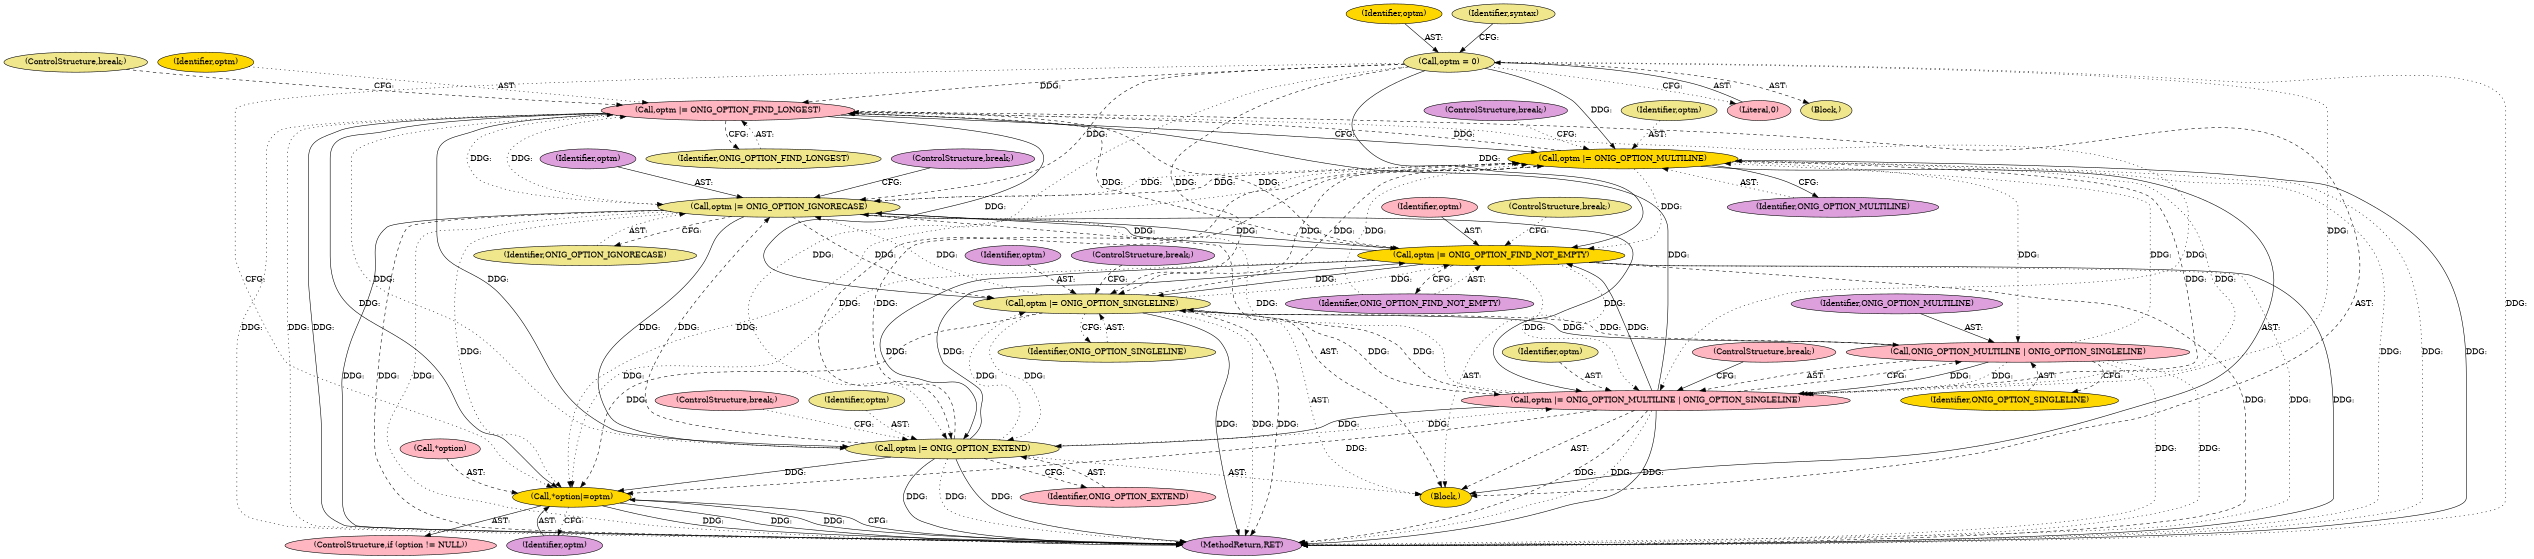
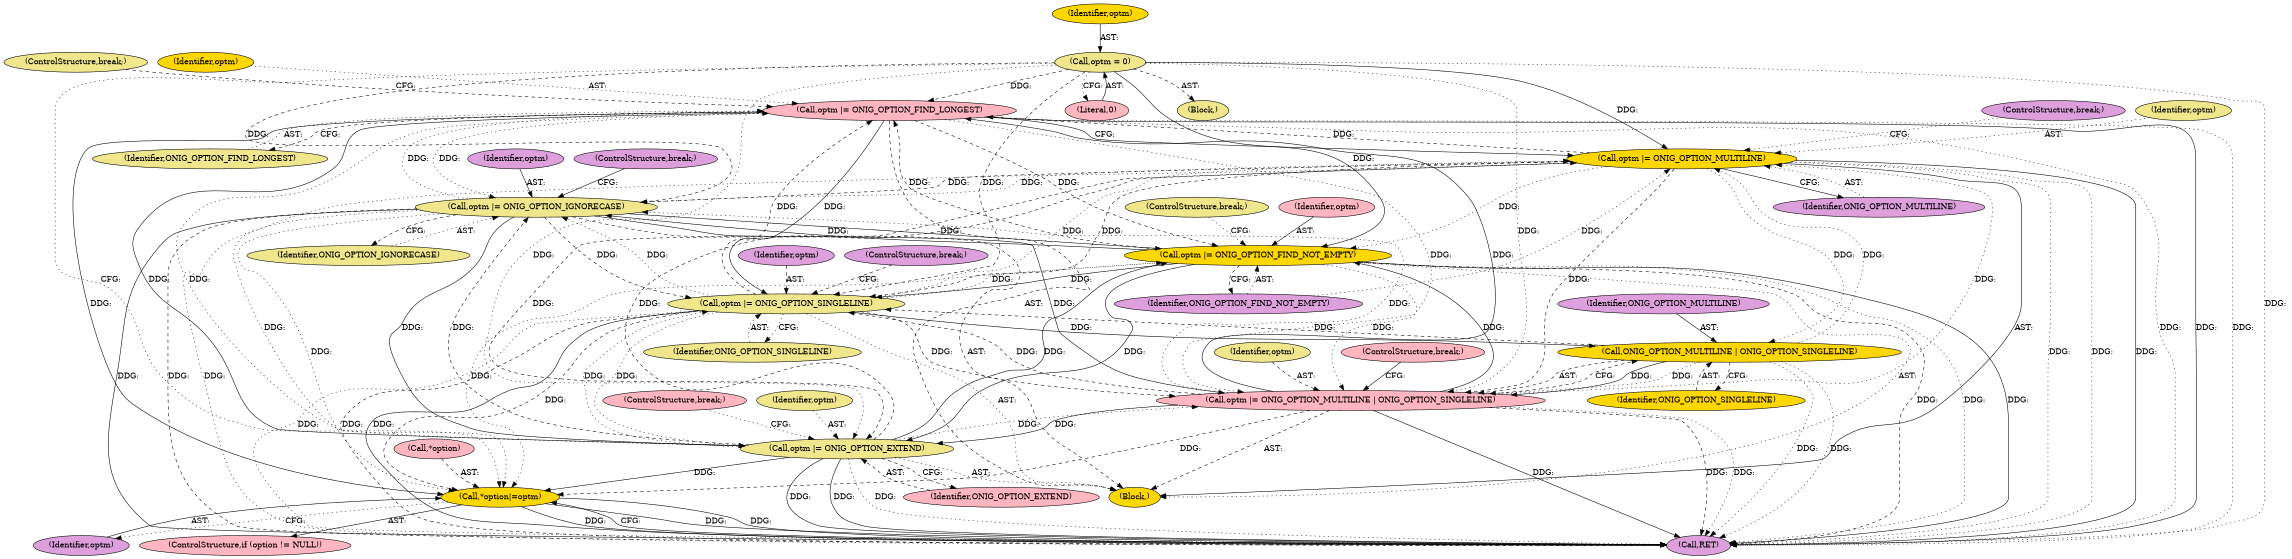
node "(Identifier,syntax)": removed
edge "(Call,optm |= ONIG_OPTION_SINGLELINE)" -> "(Call,optm |= ONIG_OPTION_FIND_LONGEST)": added, label "DDG:"
edge "(Call,optm |= ONIG_OPTION_SINGLELINE)" -> "(Call,optm |= ONIG_OPTION_MULTILINE)": style dashed -> dotted
node "(Call,ONIG_OPTION_MULTILINE | ONIG_OPTION_SINGLELINE)": fillcolor lightpink -> gold
node "(MethodReturn,RET)": label "(MethodReturn,RET)" -> "(Call,RET)"
